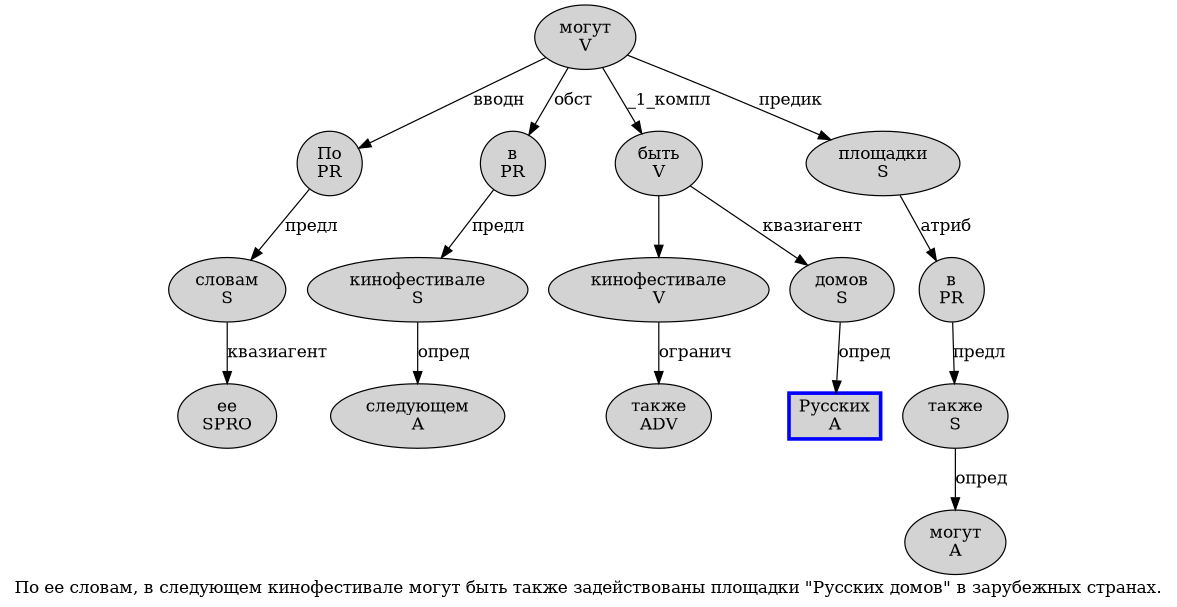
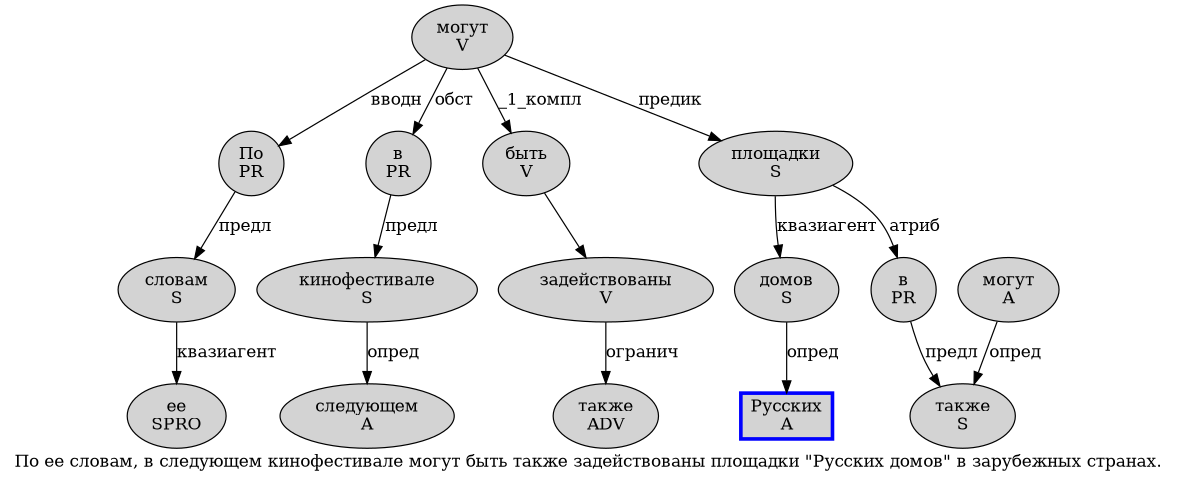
edge "быть V" -> "домов S": now "площадки S" -> "домов S"
node "кинофестивале V": label "кинофестивале V" -> "задействованы V"
edge "также S" -> "могут A": reversed
